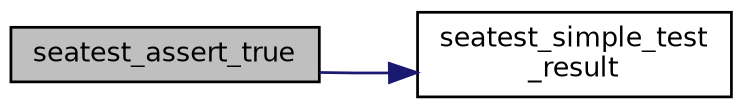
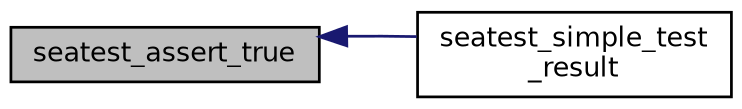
edge "seatest_assert_true" -> "seatest_simple_test _result": reversed
